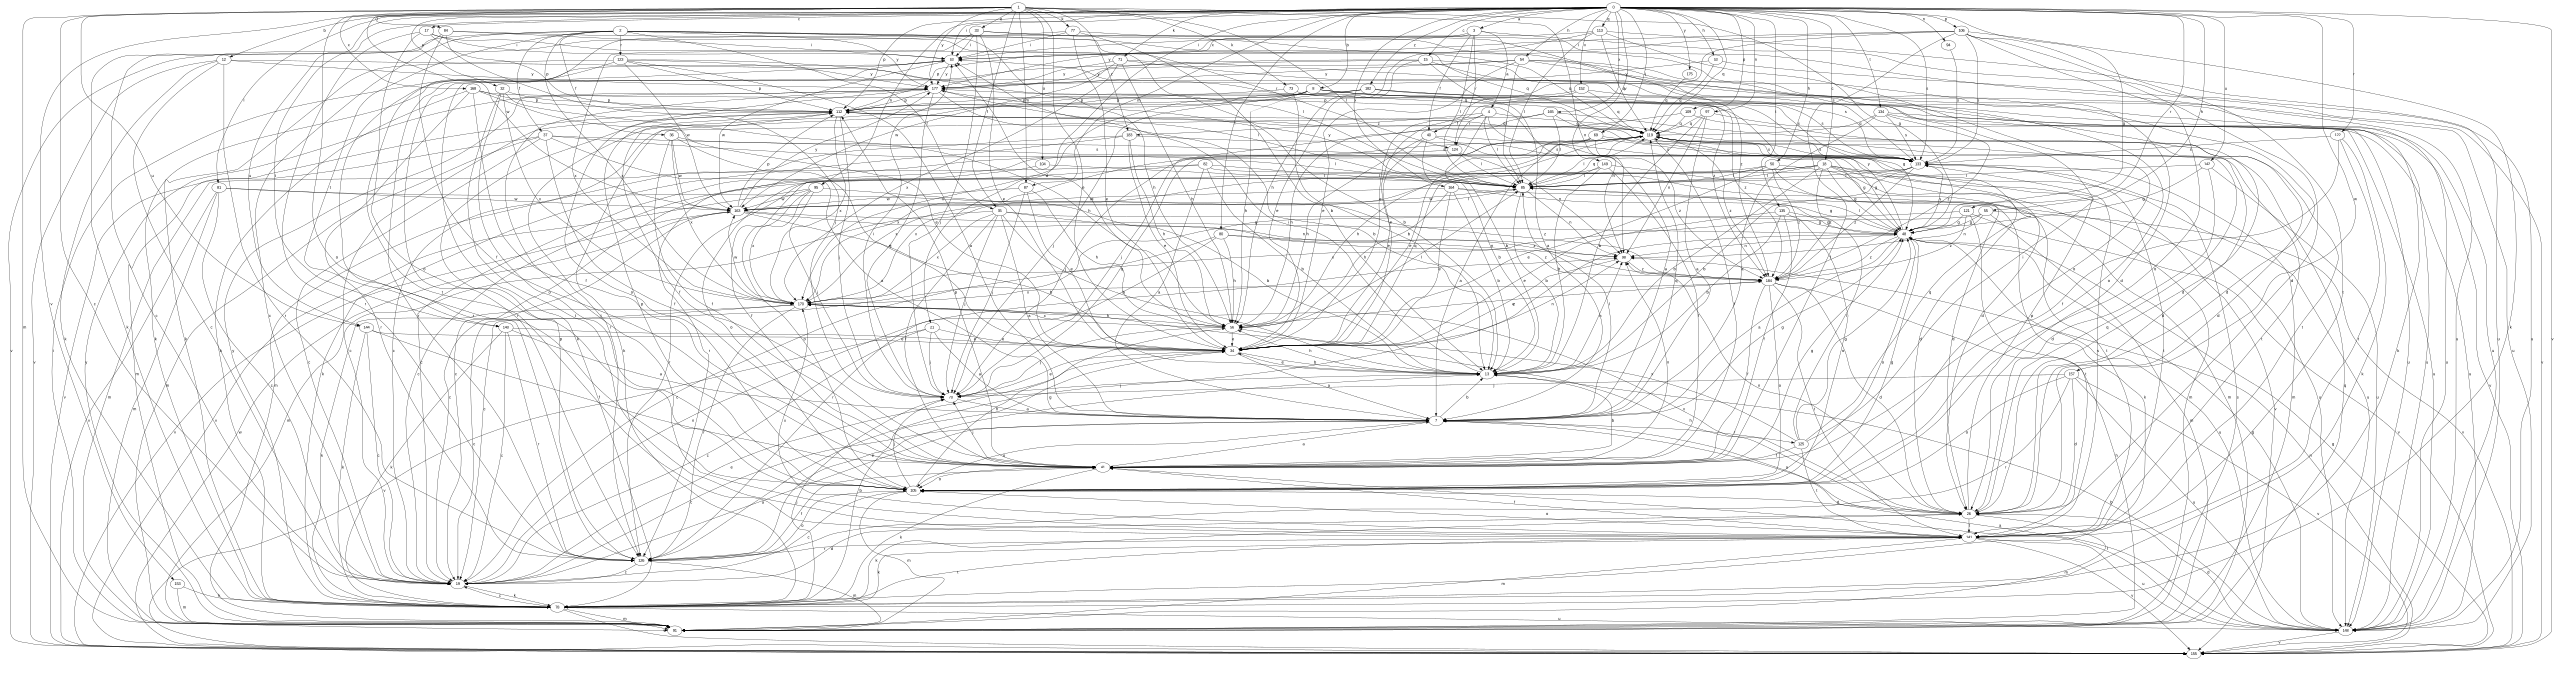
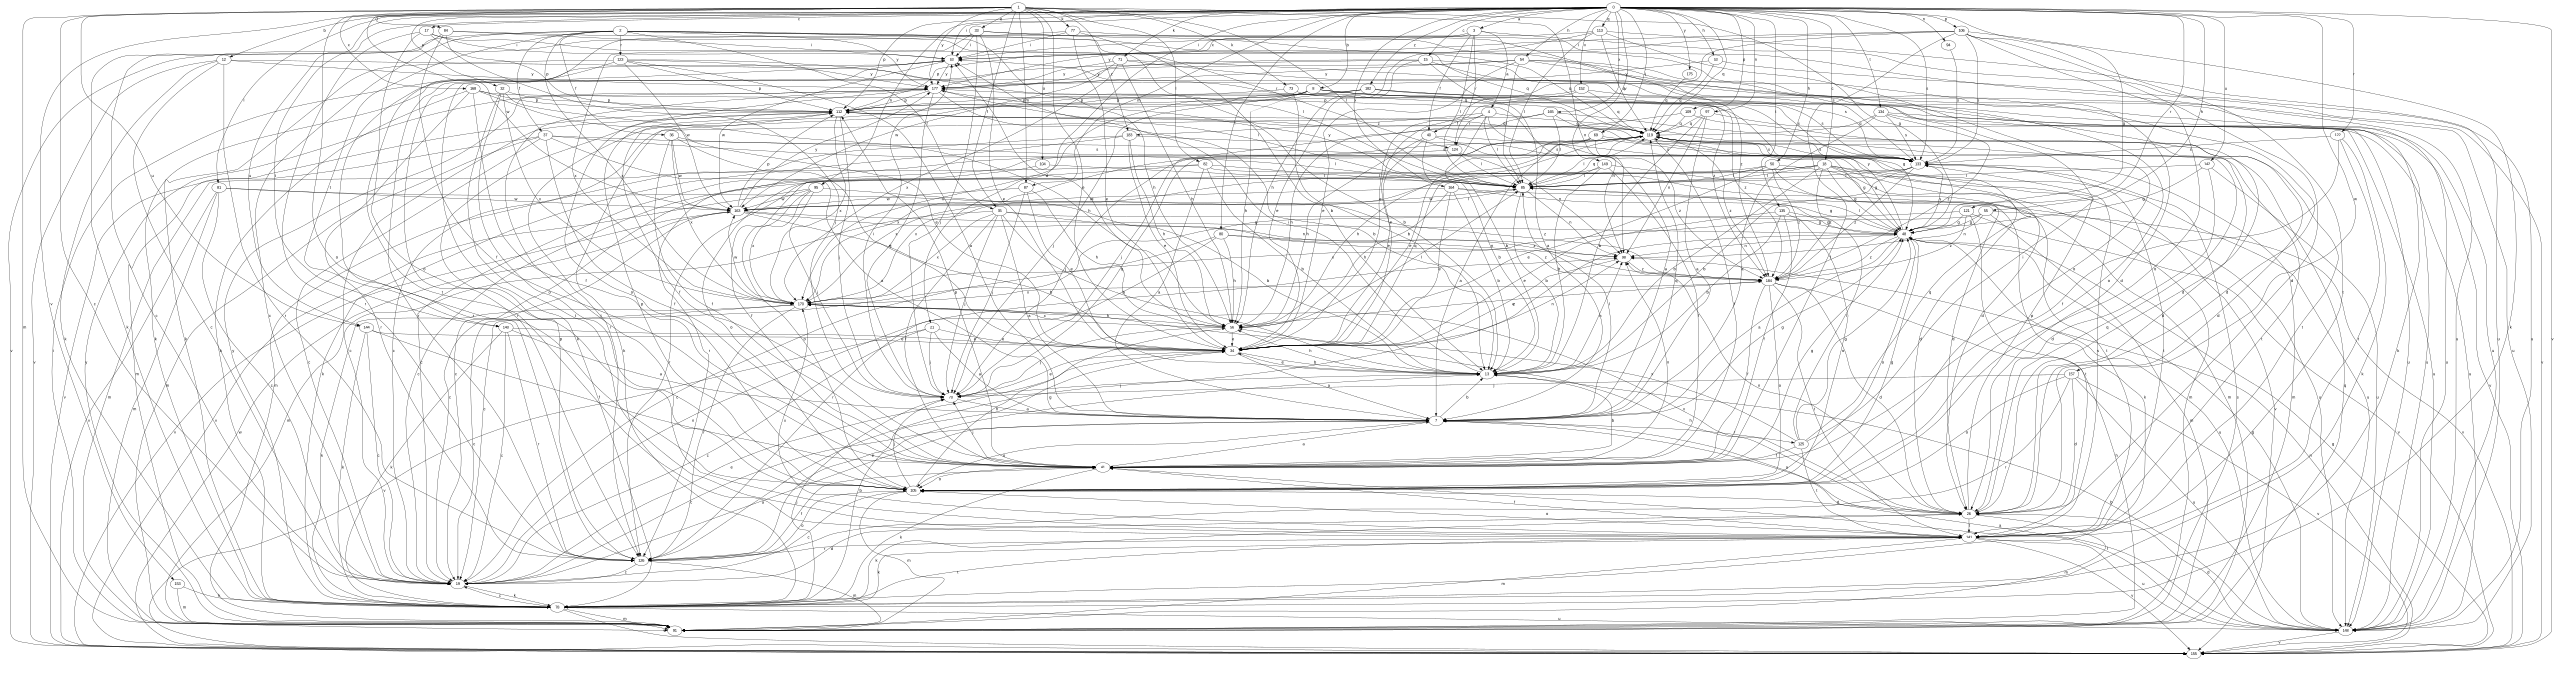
edge "1" -> "82": added, label "l"
